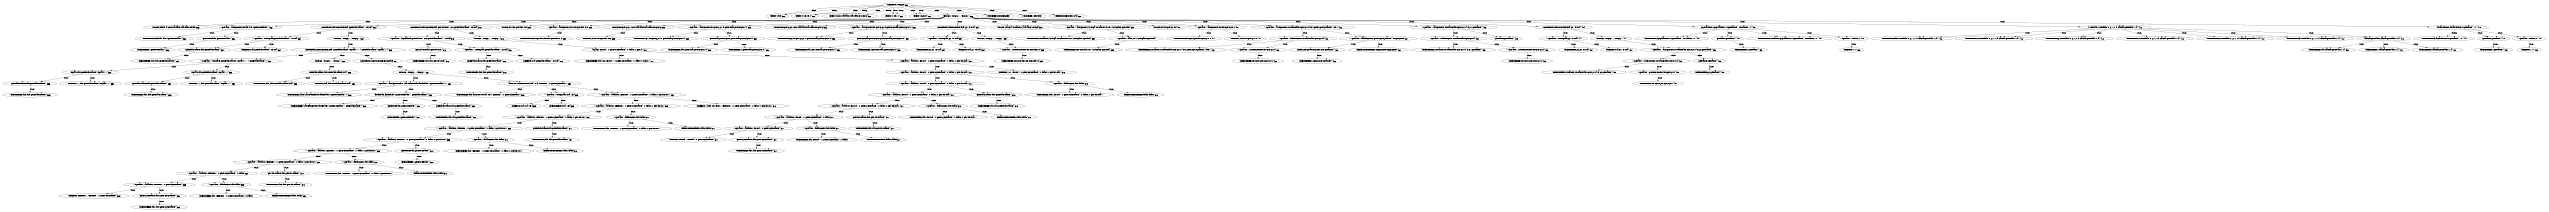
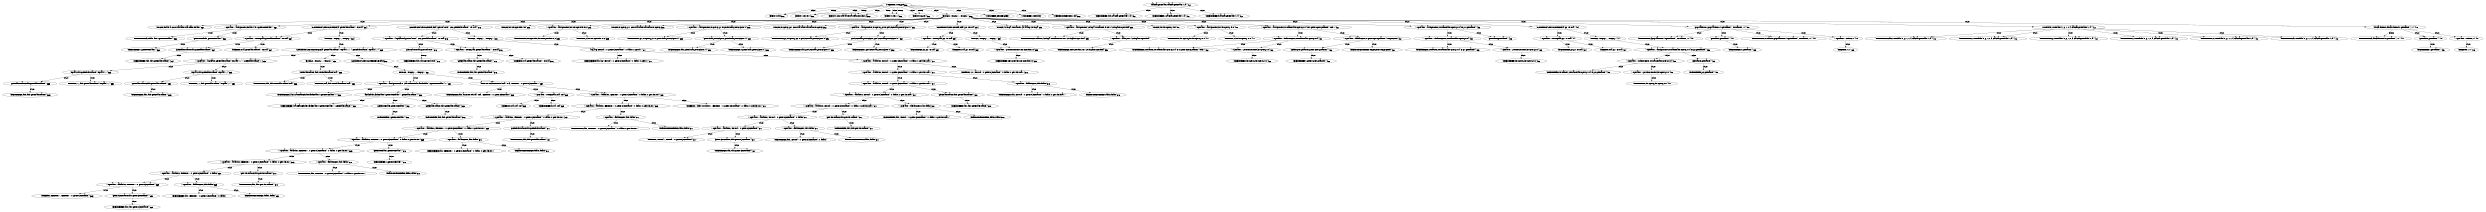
edge "(runFolder,runFolder(s, p, v, t, f, calcTargetFolder(v, f)))" -> "(calcTargetFolder,calcTargetFolder(v, f))": removed, label "AST:"
edge "(LOCAL,Property p1: com.starbase.starteam.Property)" -> "(LITERAL,2,int nProperties = 2)": now "(<operator>.assignment,int nProperties = 2)" -> "(LITERAL,2,int nProperties = 2)"
edge "(getPrimaryDescriptor,getPrimaryDescriptor(t))" -> "(IDENTIFIER,t,getPrimaryDescriptor(t))": label "DDG: " -> "AST: "
